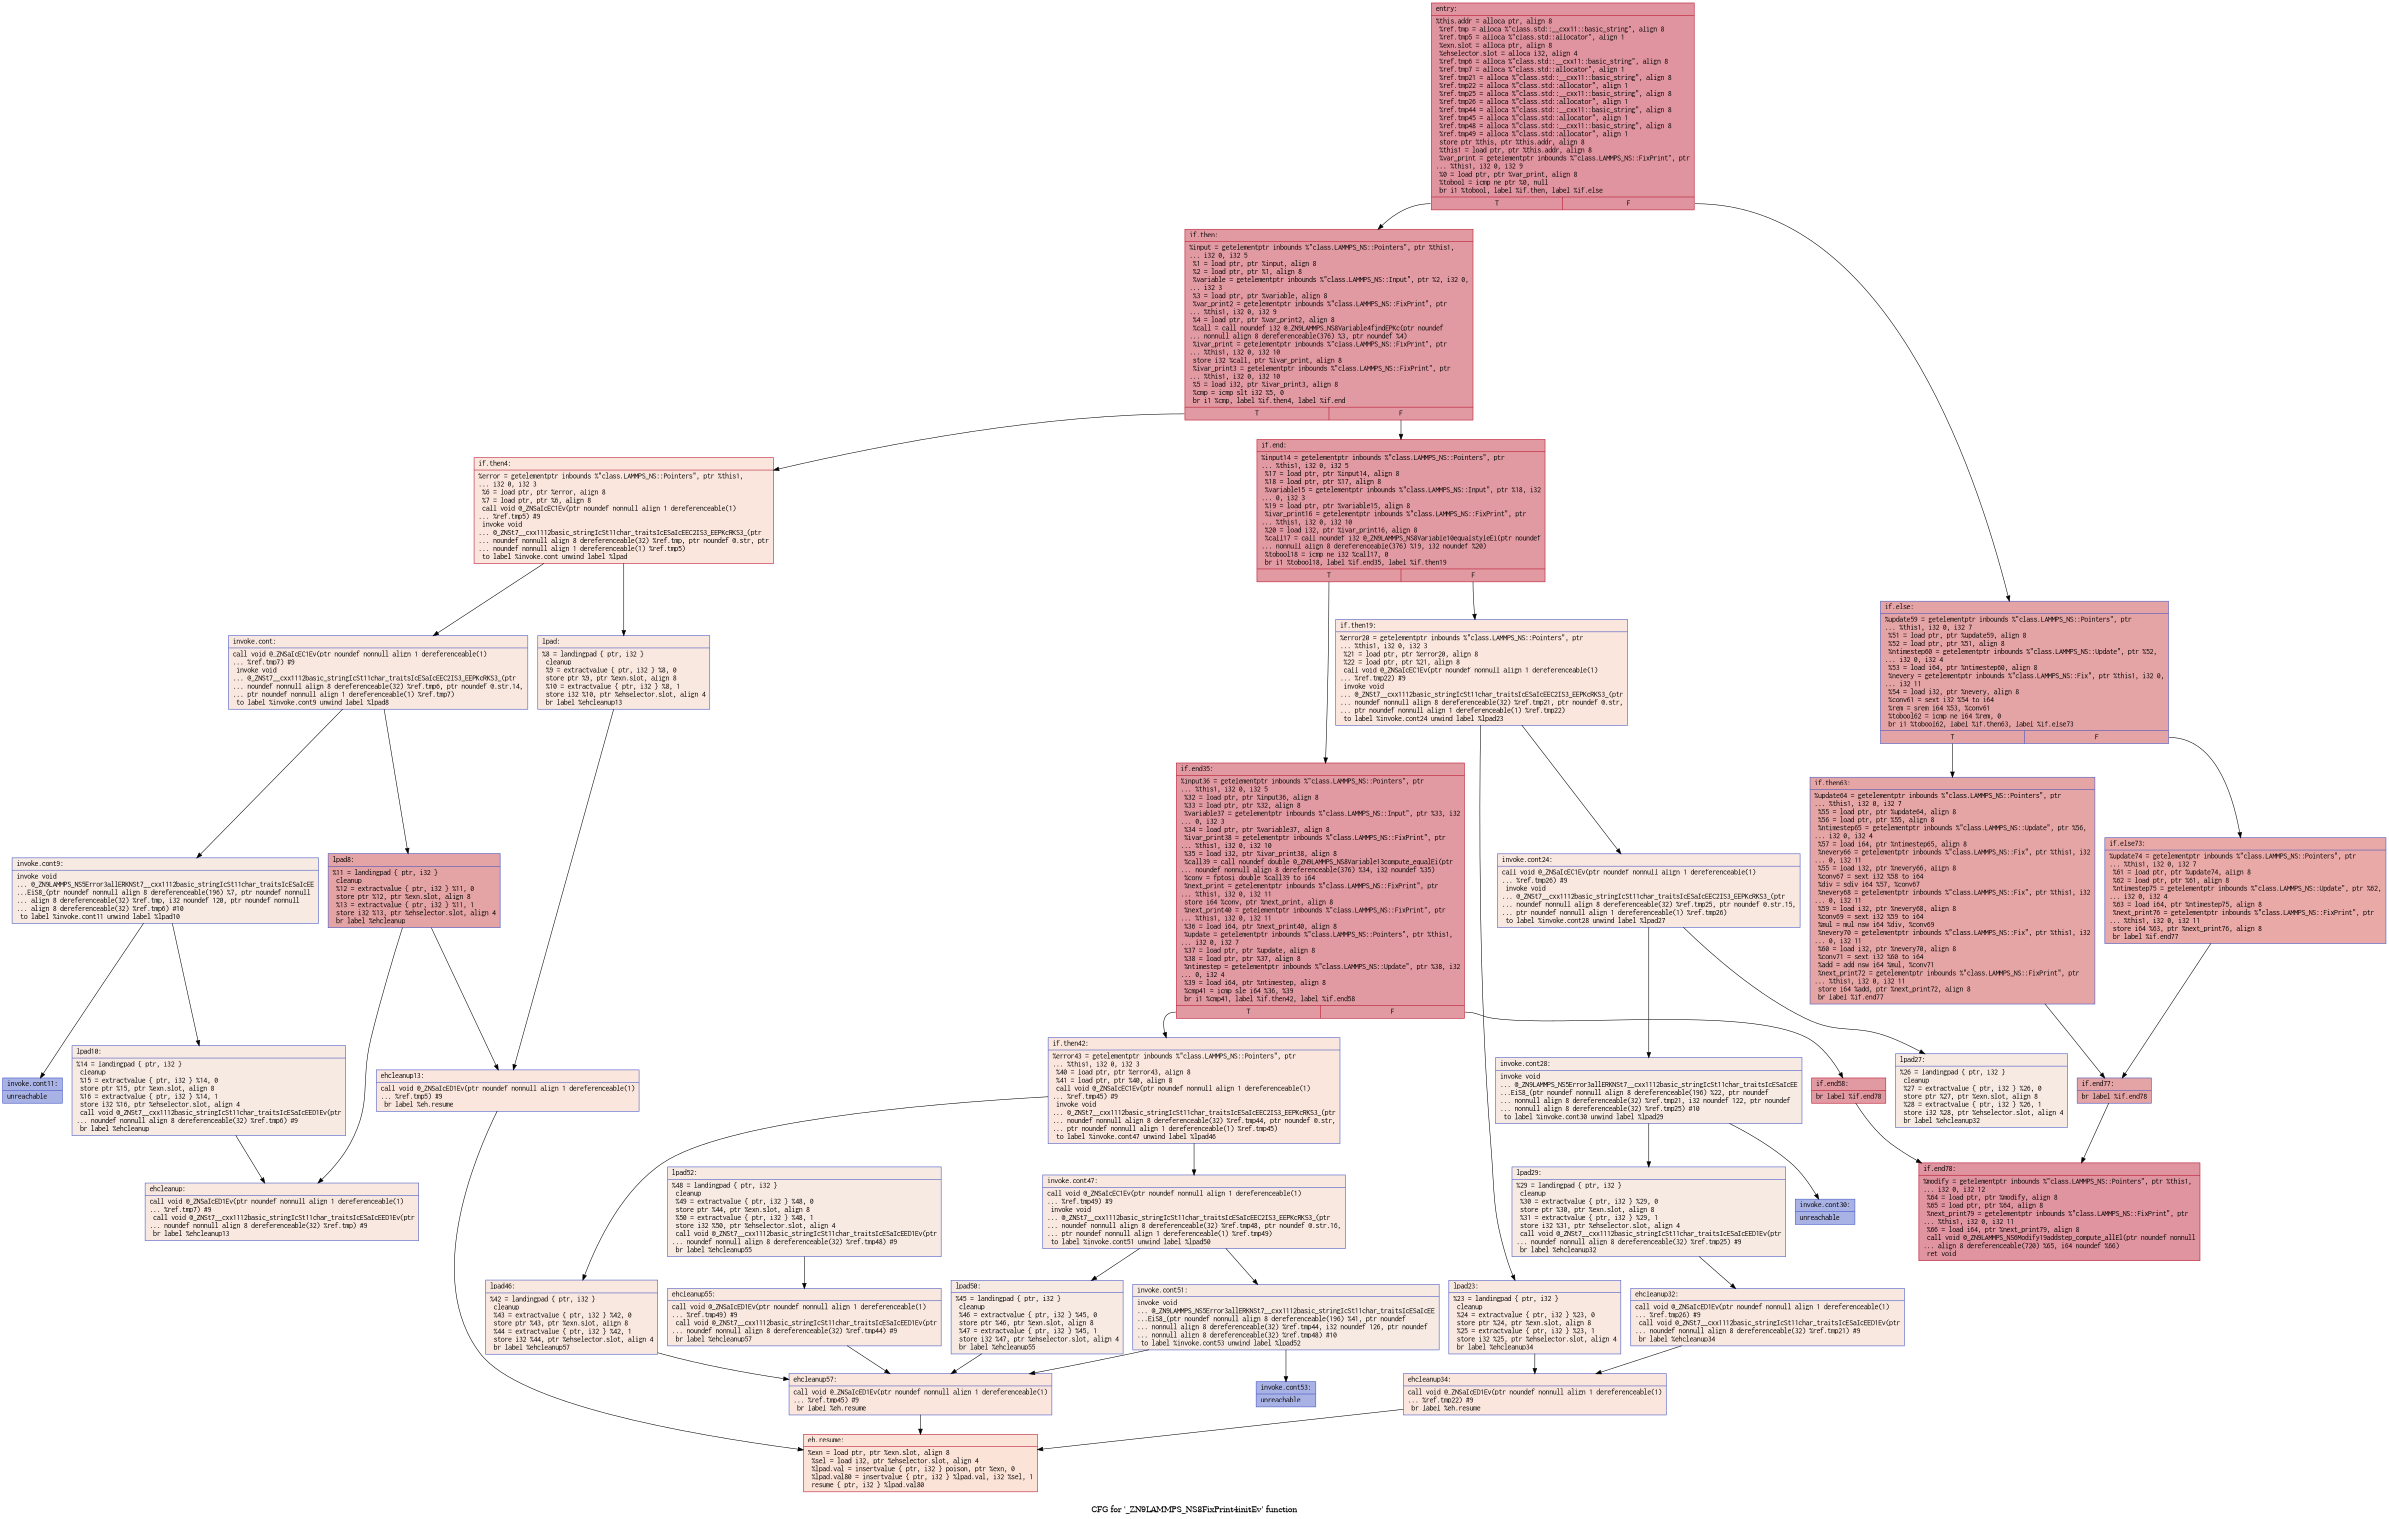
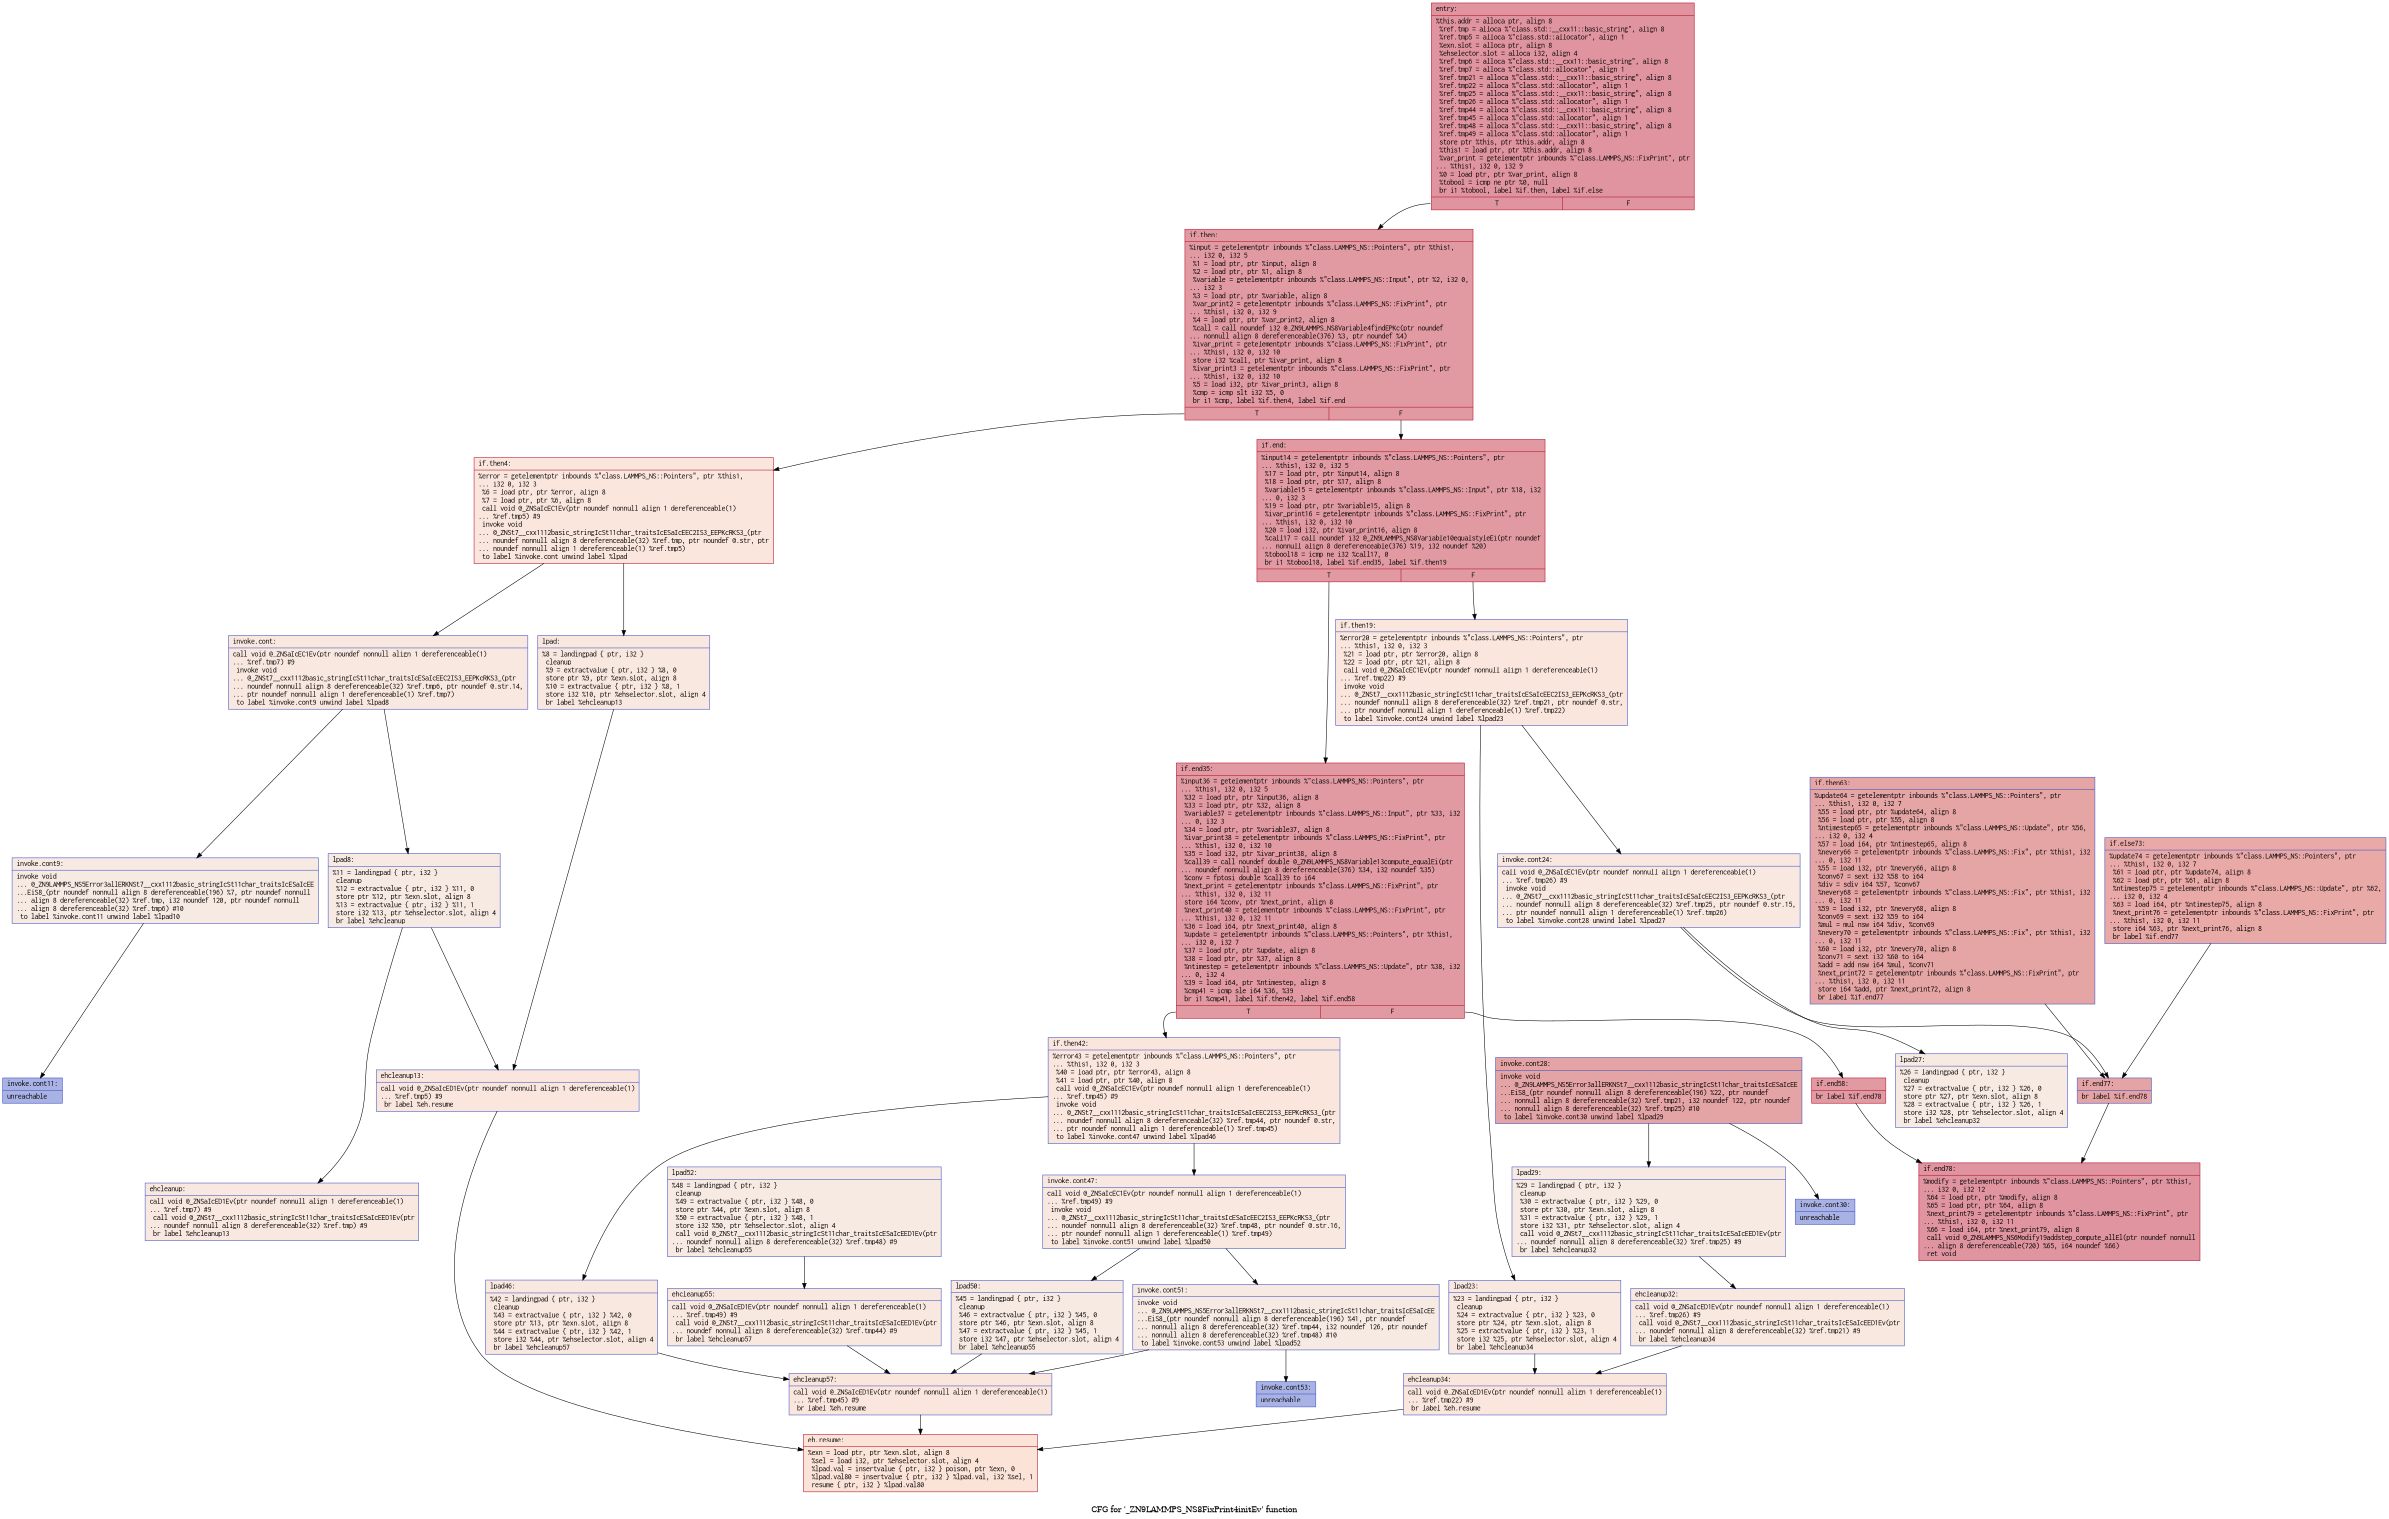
node "if.else:": removed
node "lpad8:": fillcolor #c32e3170 -> #eed0c070
edge "invoke.cont24:" -> "invoke.cont28:": now "invoke.cont24:" -> "if.end77:"
node "lpad10:": removed
node "invoke.cont28:": fillcolor #eed0c070 -> #c32e3170
node "lpad46:": text "store ptr %43, ptr %exn.slot, align 8" -> "store ptr %13, ptr %exn.slot, align 8"
